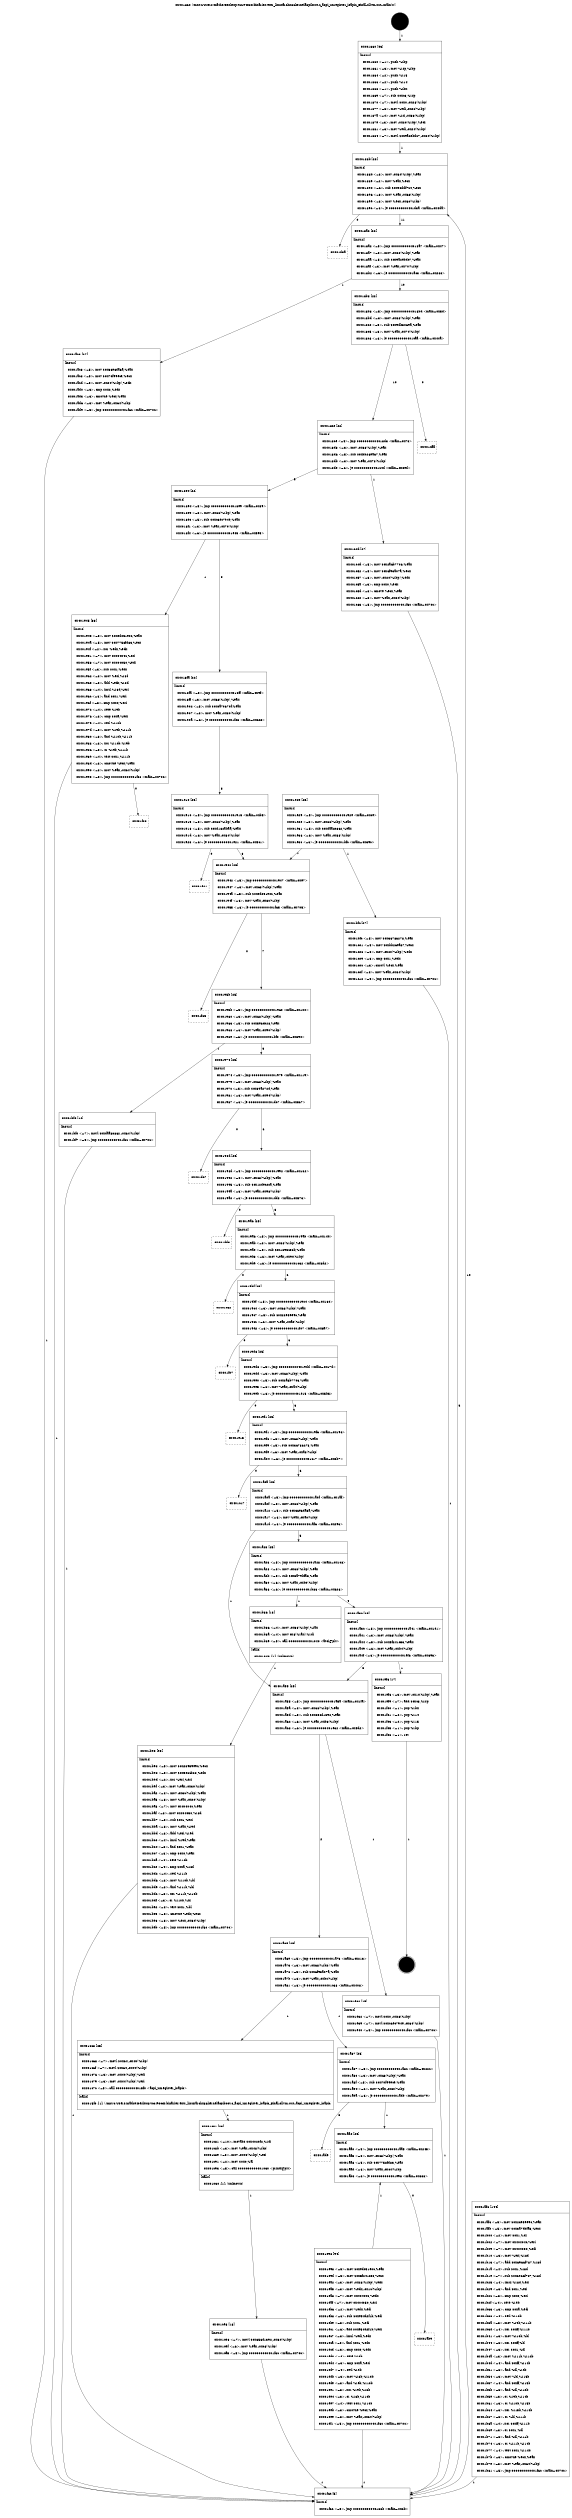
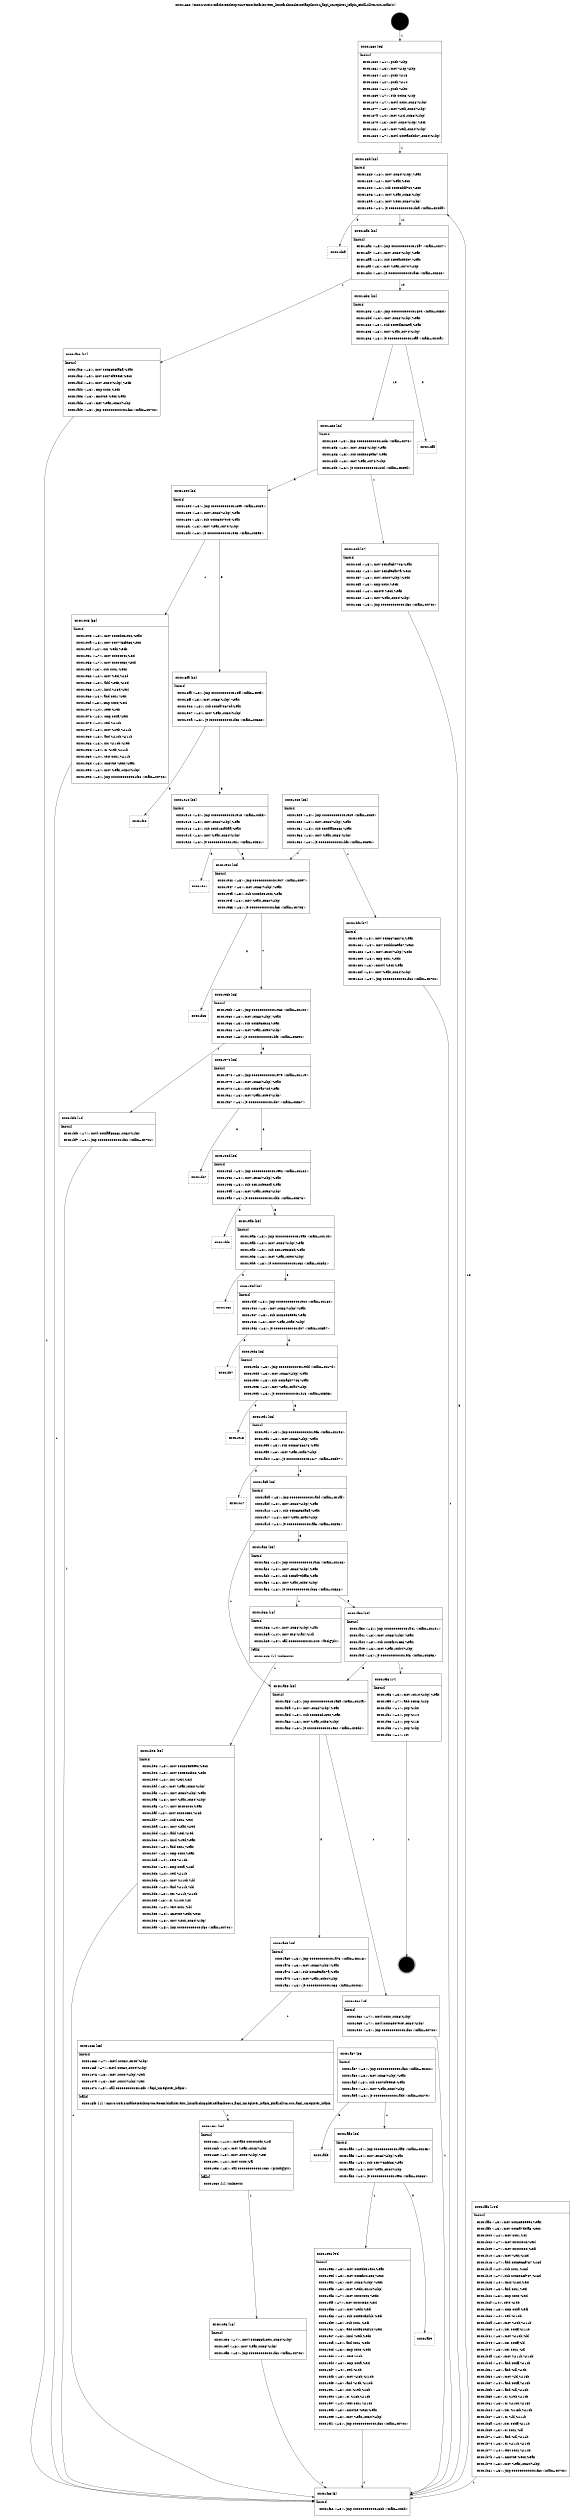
edge "0x401e45 [83]" -> "0x401f23": now "0x4018fa [22]" -> "0x401f23"
edge "0x401a6e [25]" -> "0x401a87 [25]": removed, label "1"
edge "0x401e98 [94]" -> "0x401aa0 [25]": reversed
